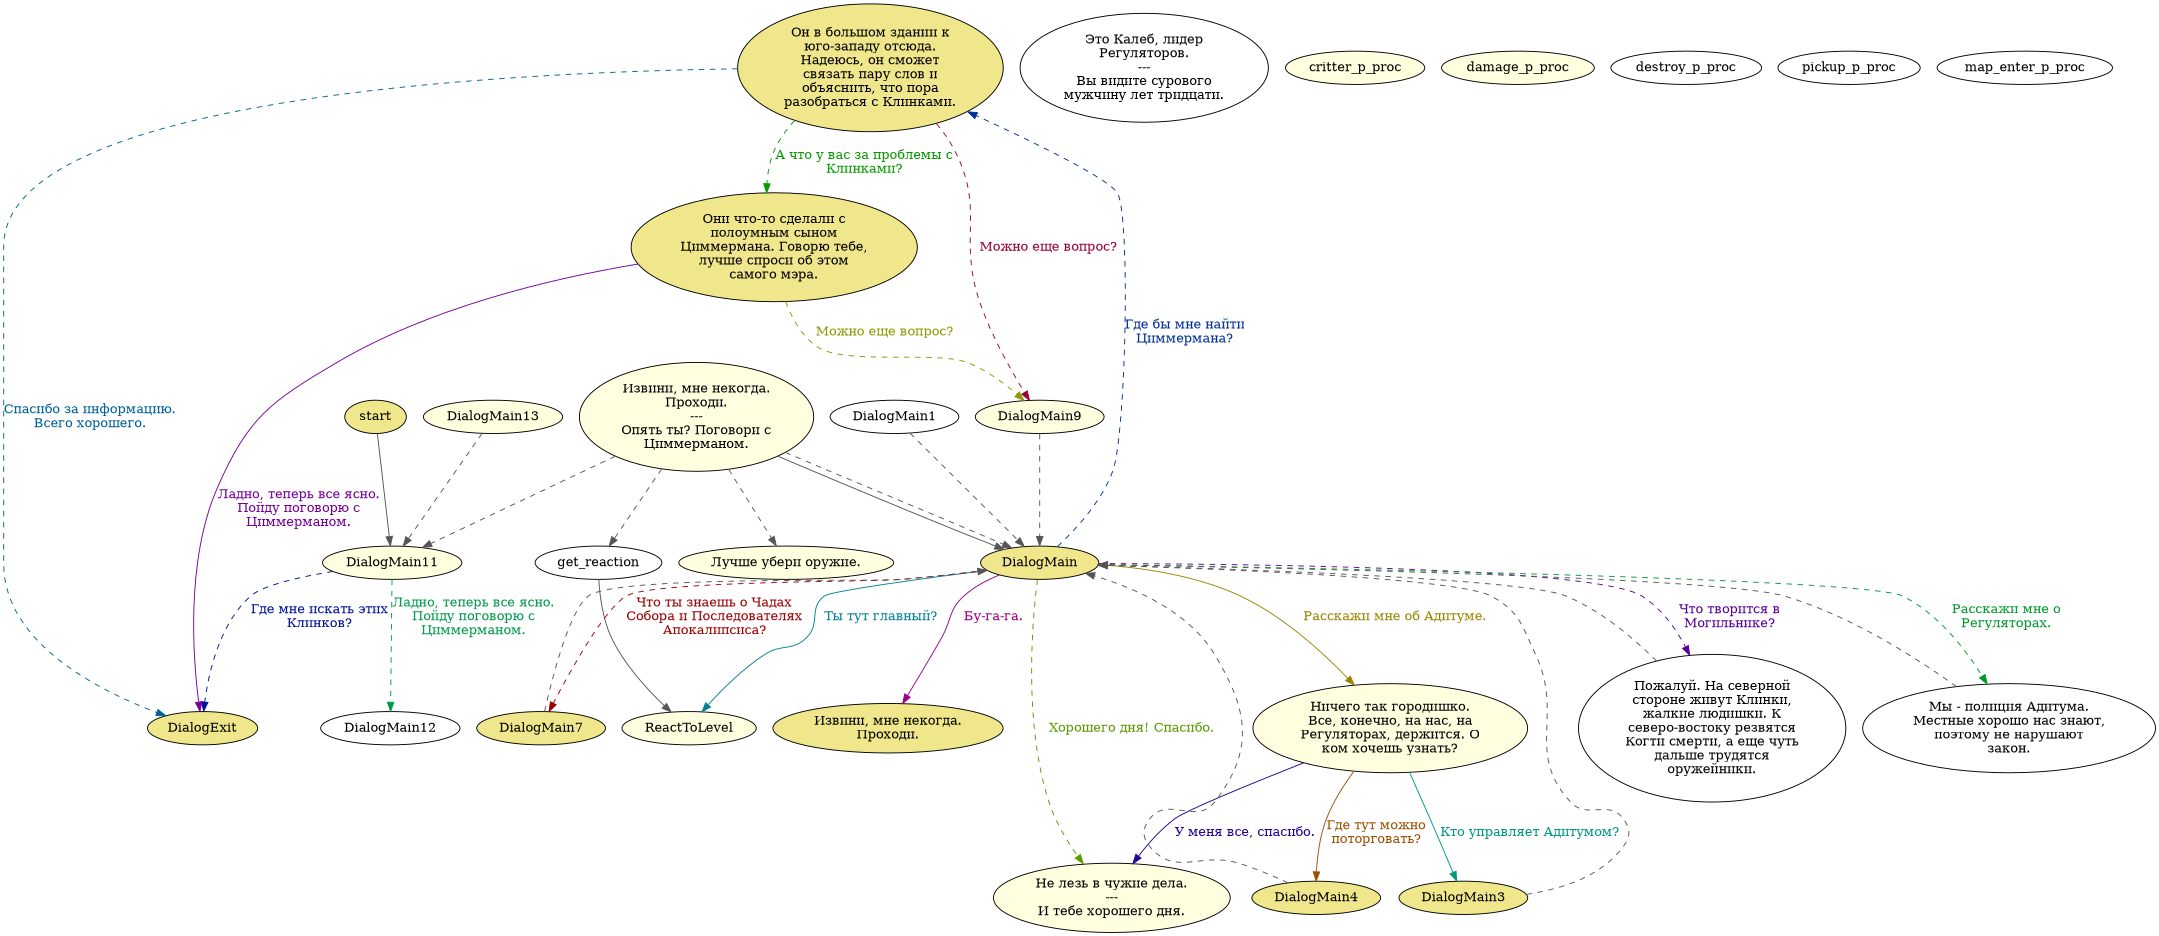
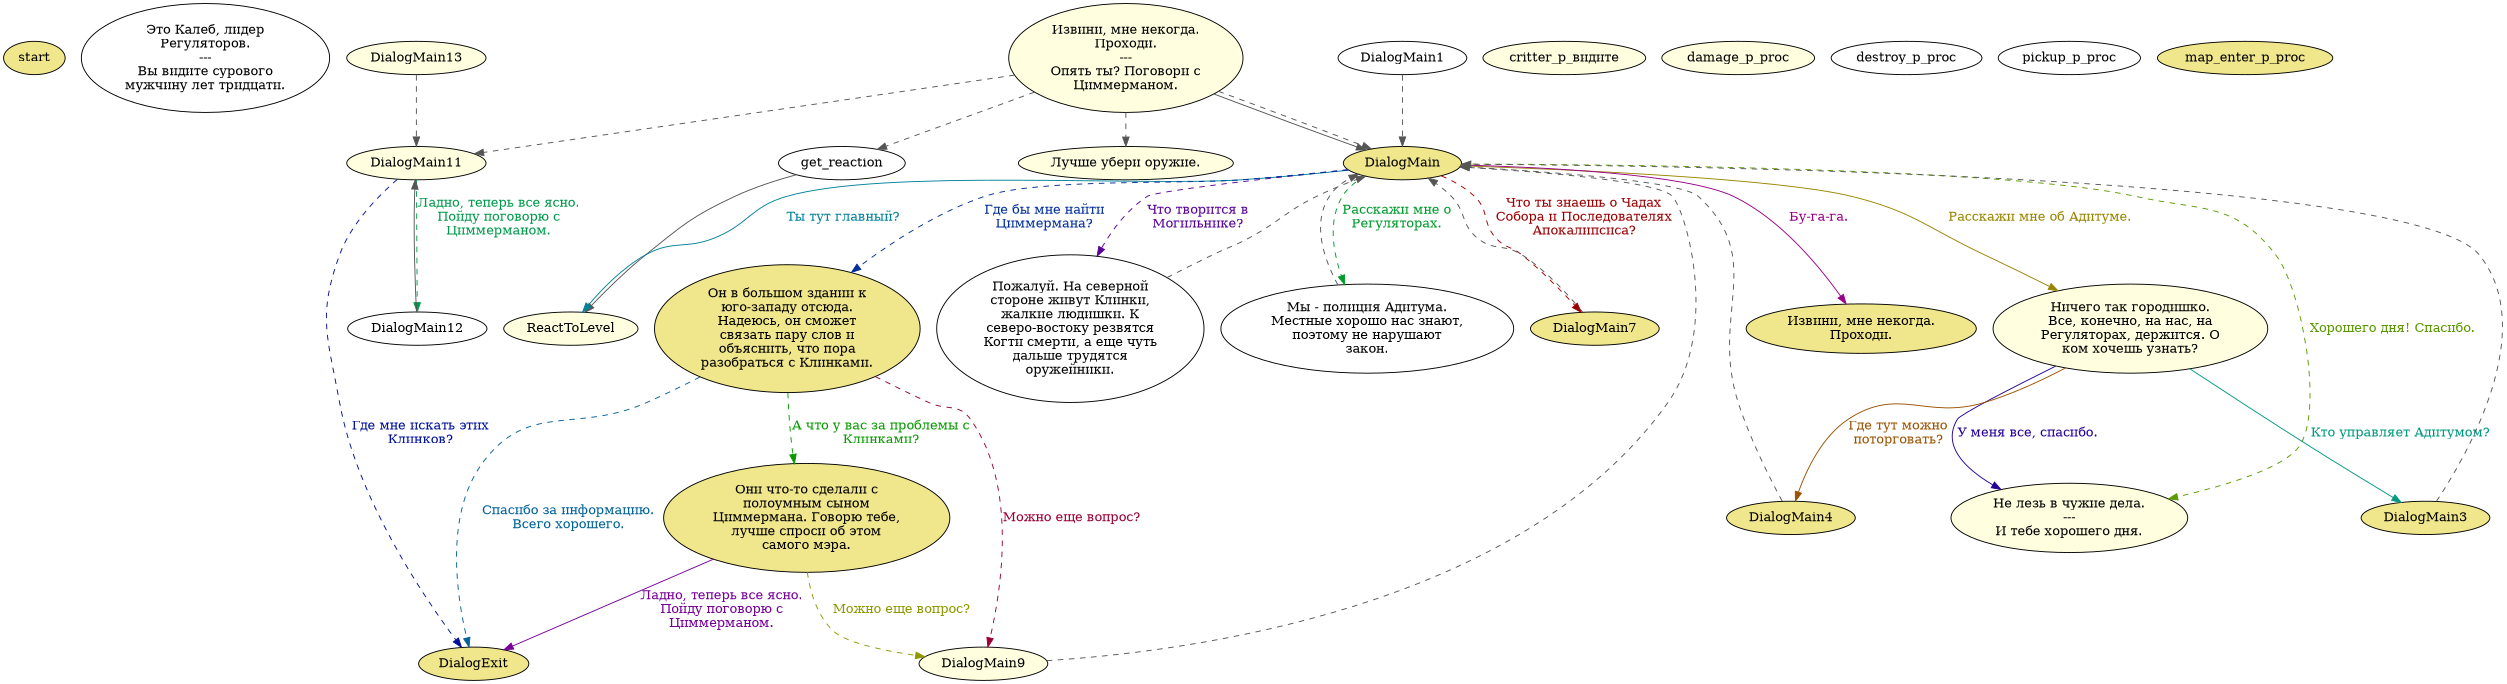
node "critter_p_proc": label "critter_p_proc" -> "critter_p_видите"
node "map_enter_p_proc": fillcolor white -> khaki
edge "start" -> "DialogMain11": now "DialogMain12" -> "DialogMain11"
